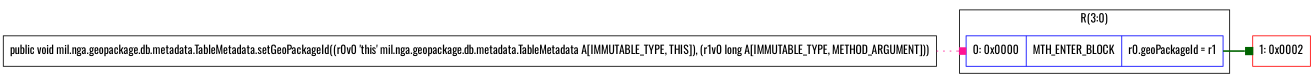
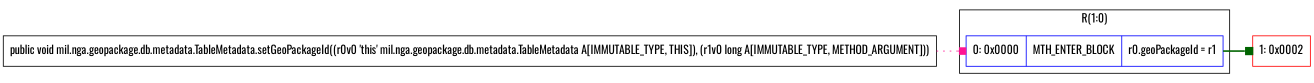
cluster "R(3:0)": label "R(3:0)" -> "R(1:0)"
